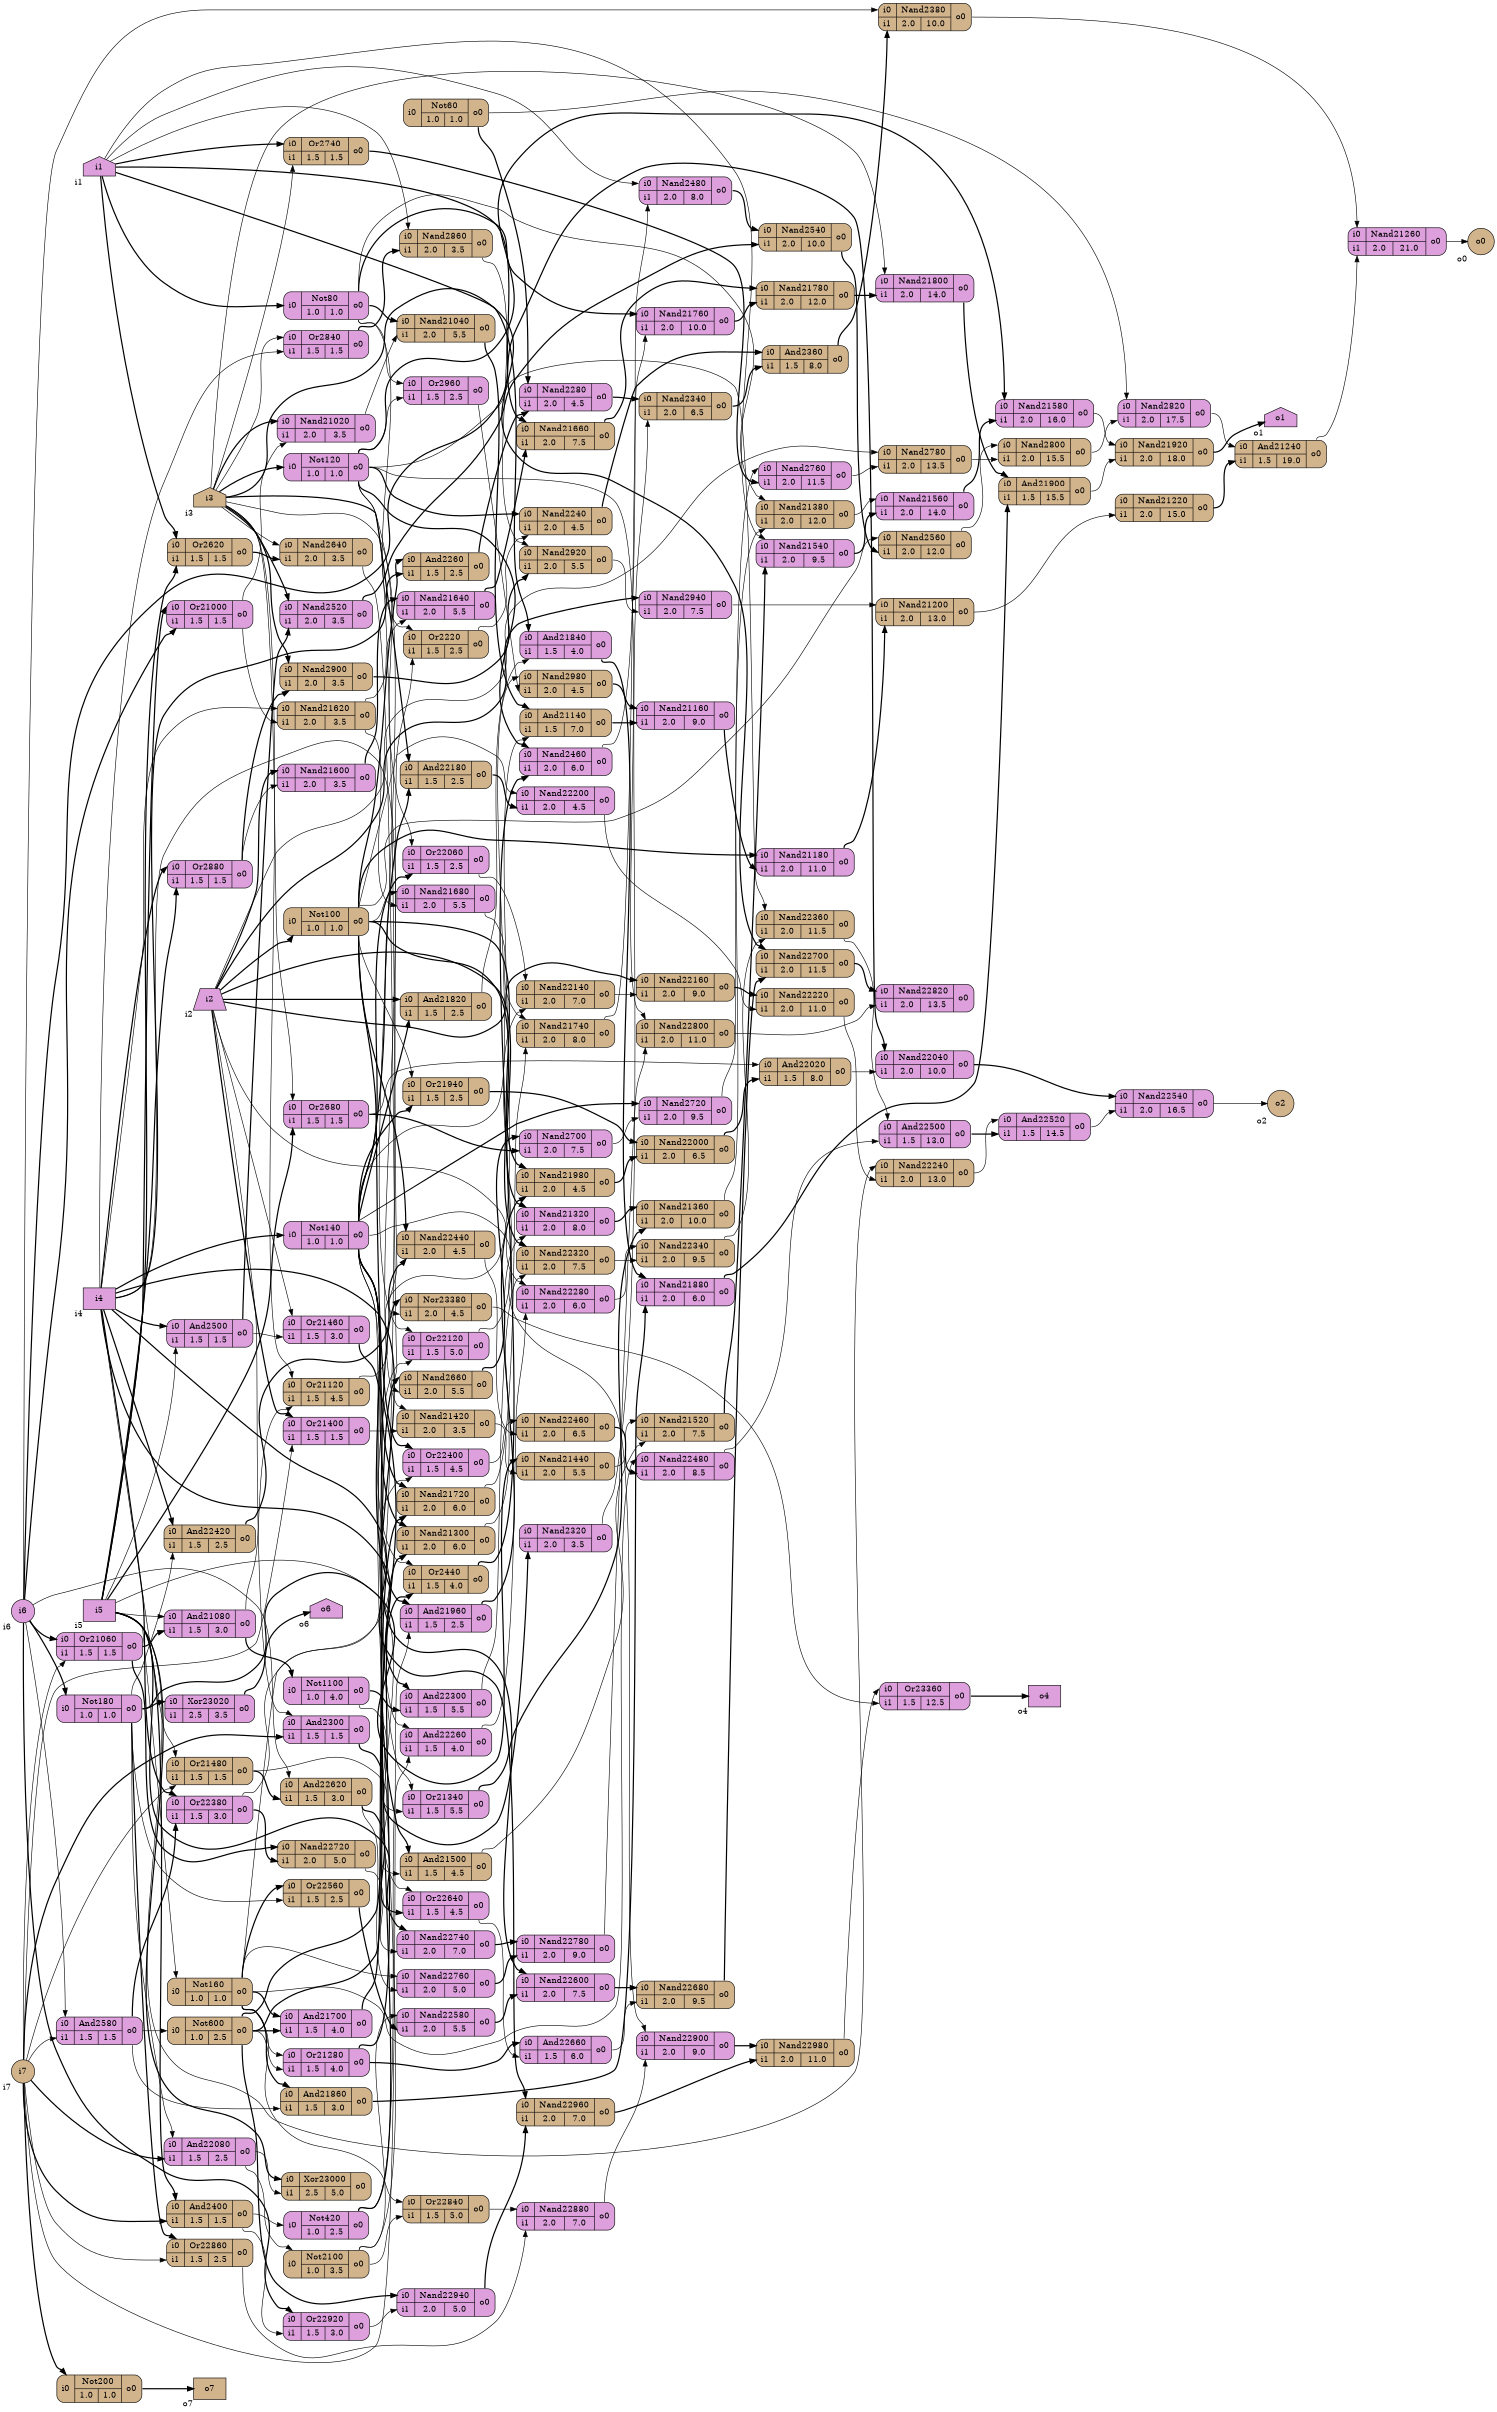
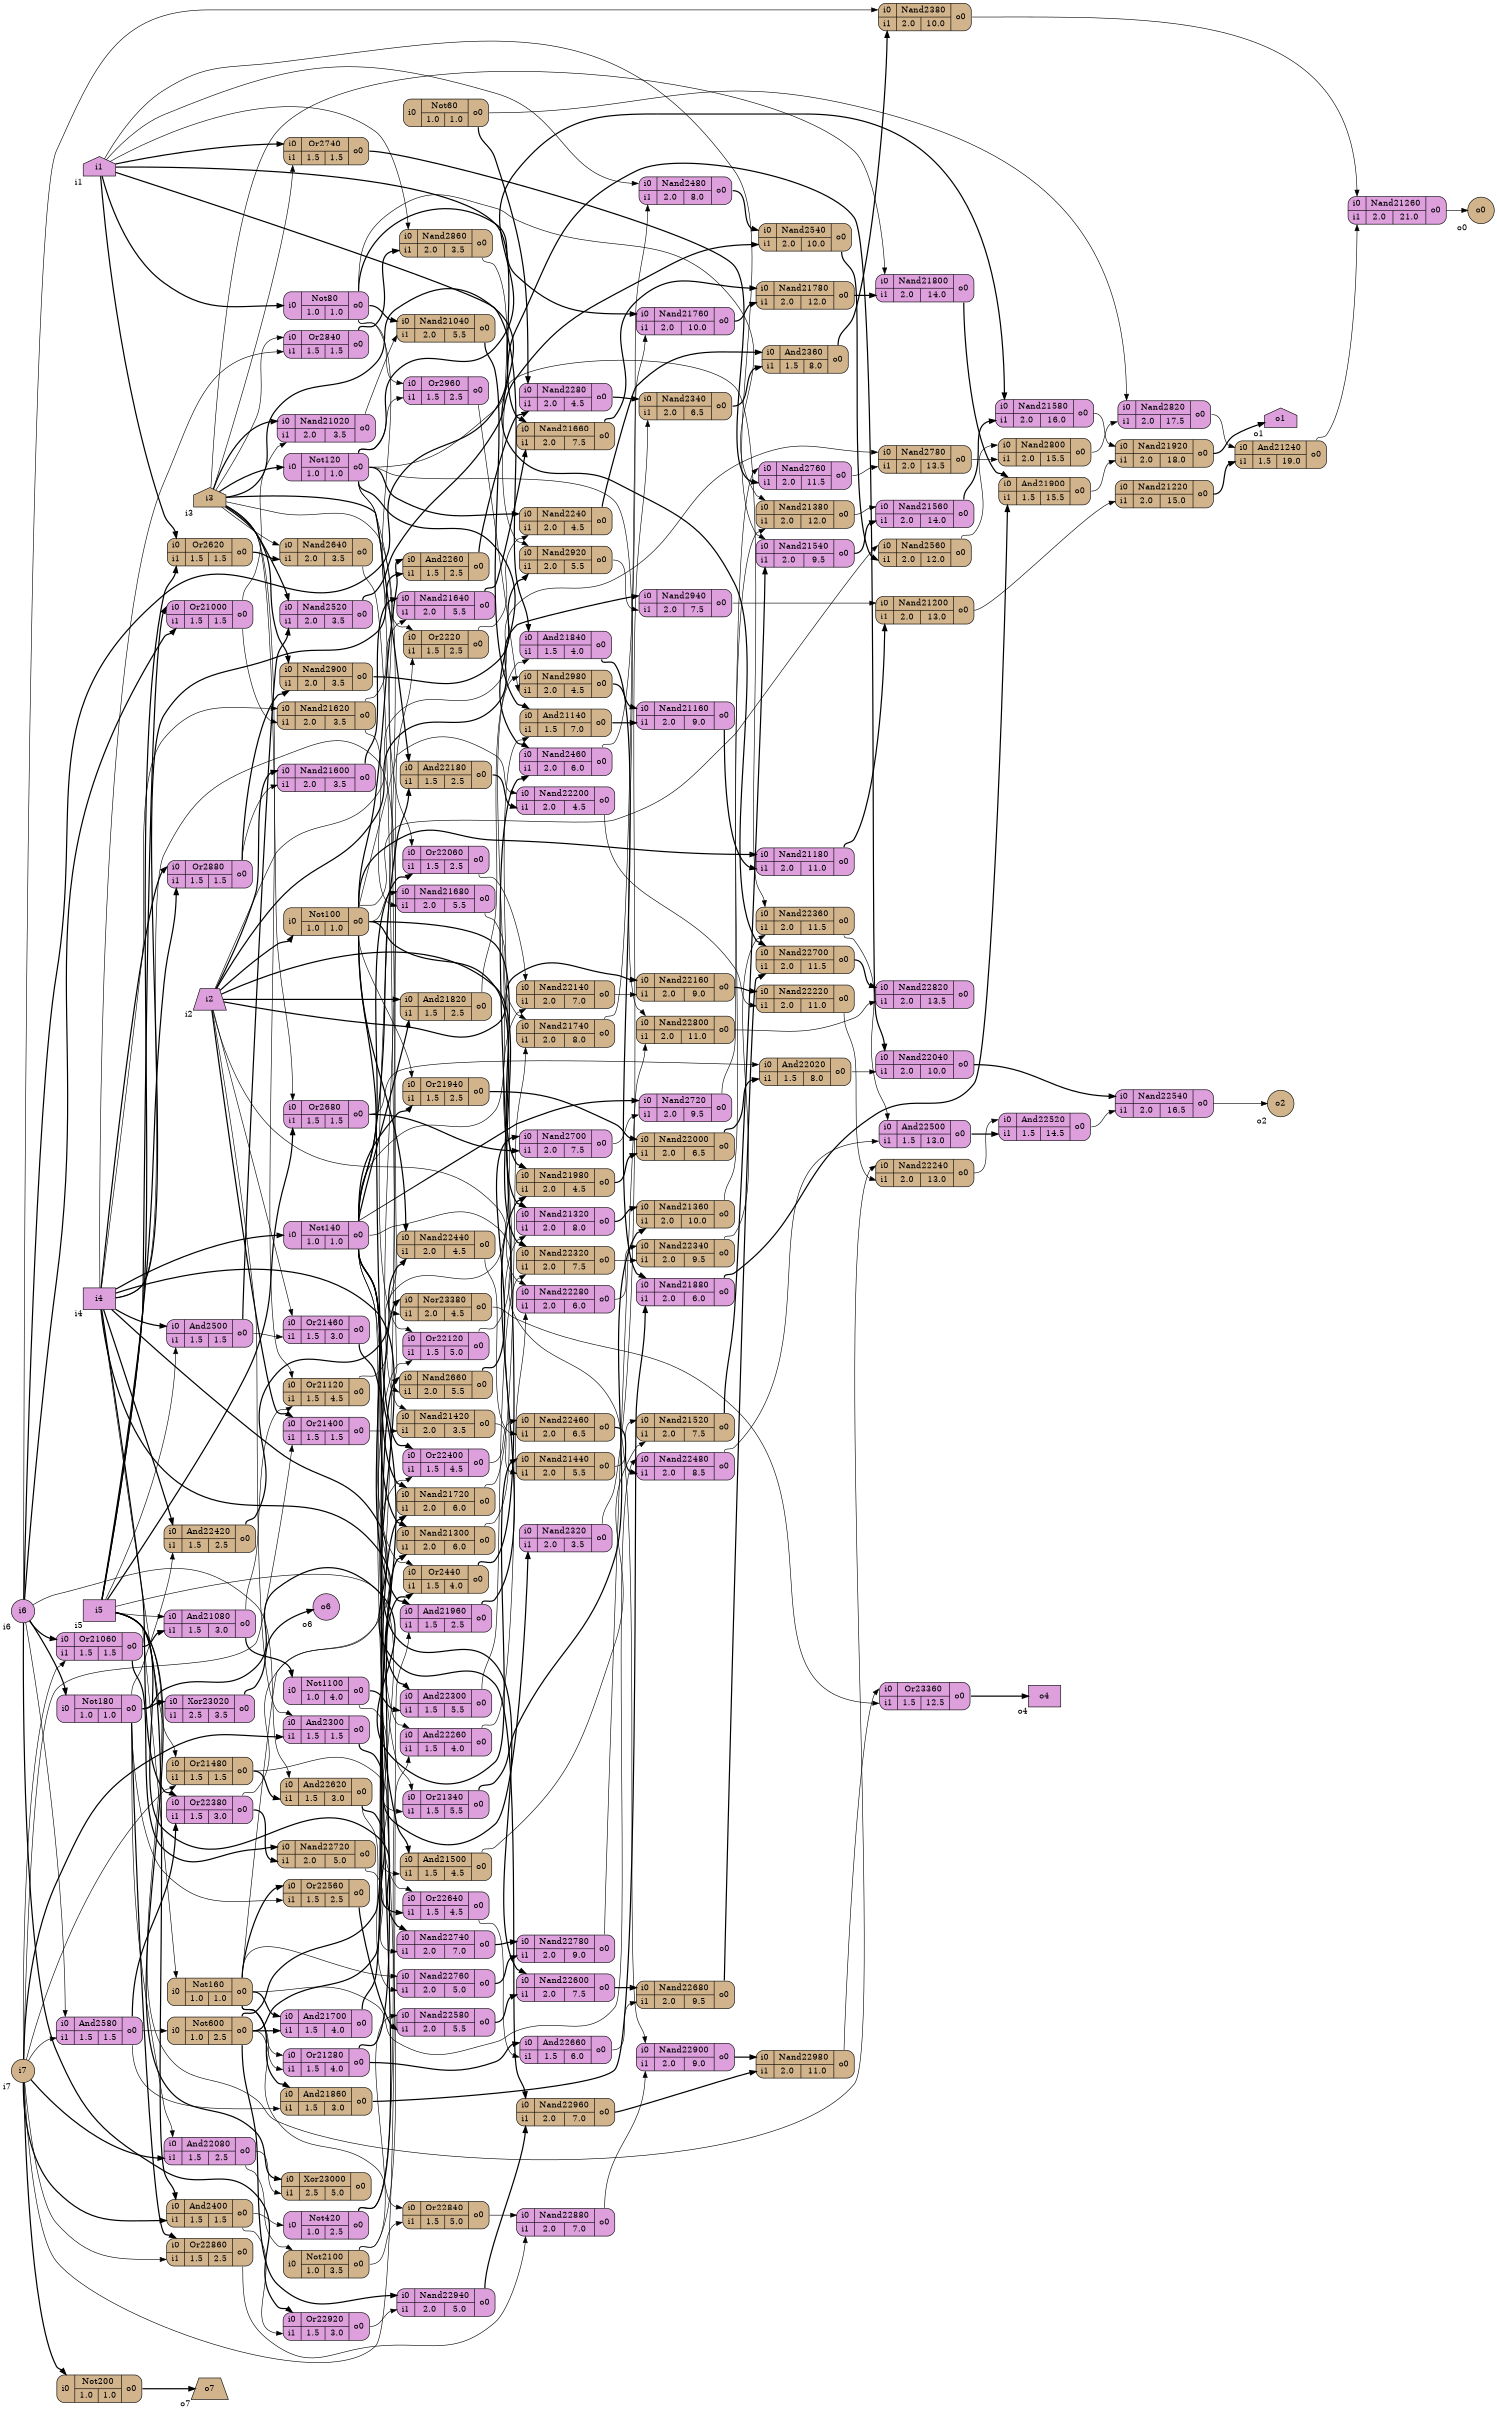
node "o6 o6": shape house -> circle
node "o7 o7": shape box -> trapezium
